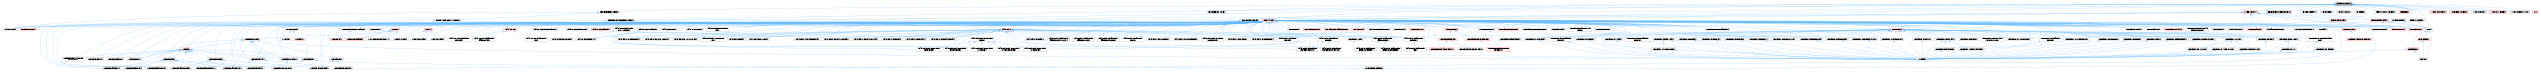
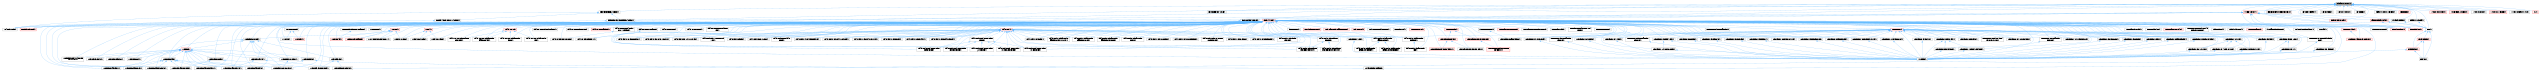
node "AbilityAsync_WaitGameplay Event.h": added
node "AbilityTask_StartAbility State.h": added
